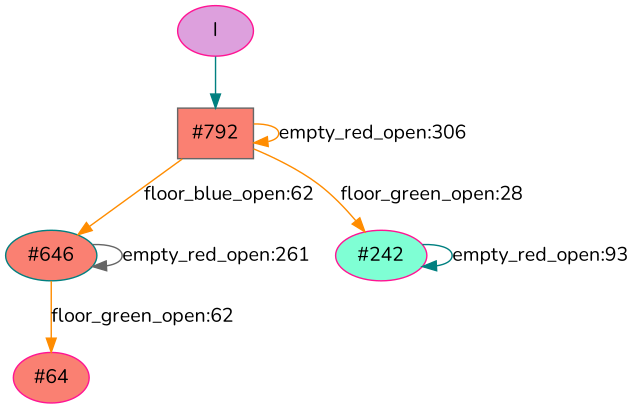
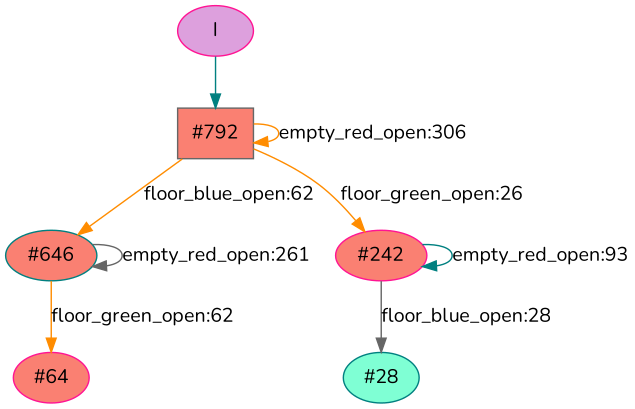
edge "#792" -> "#242": label "floor_green_open:28" -> "floor_green_open:26"
node "#242": fillcolor aquamarine -> salmon
node "#28": added
